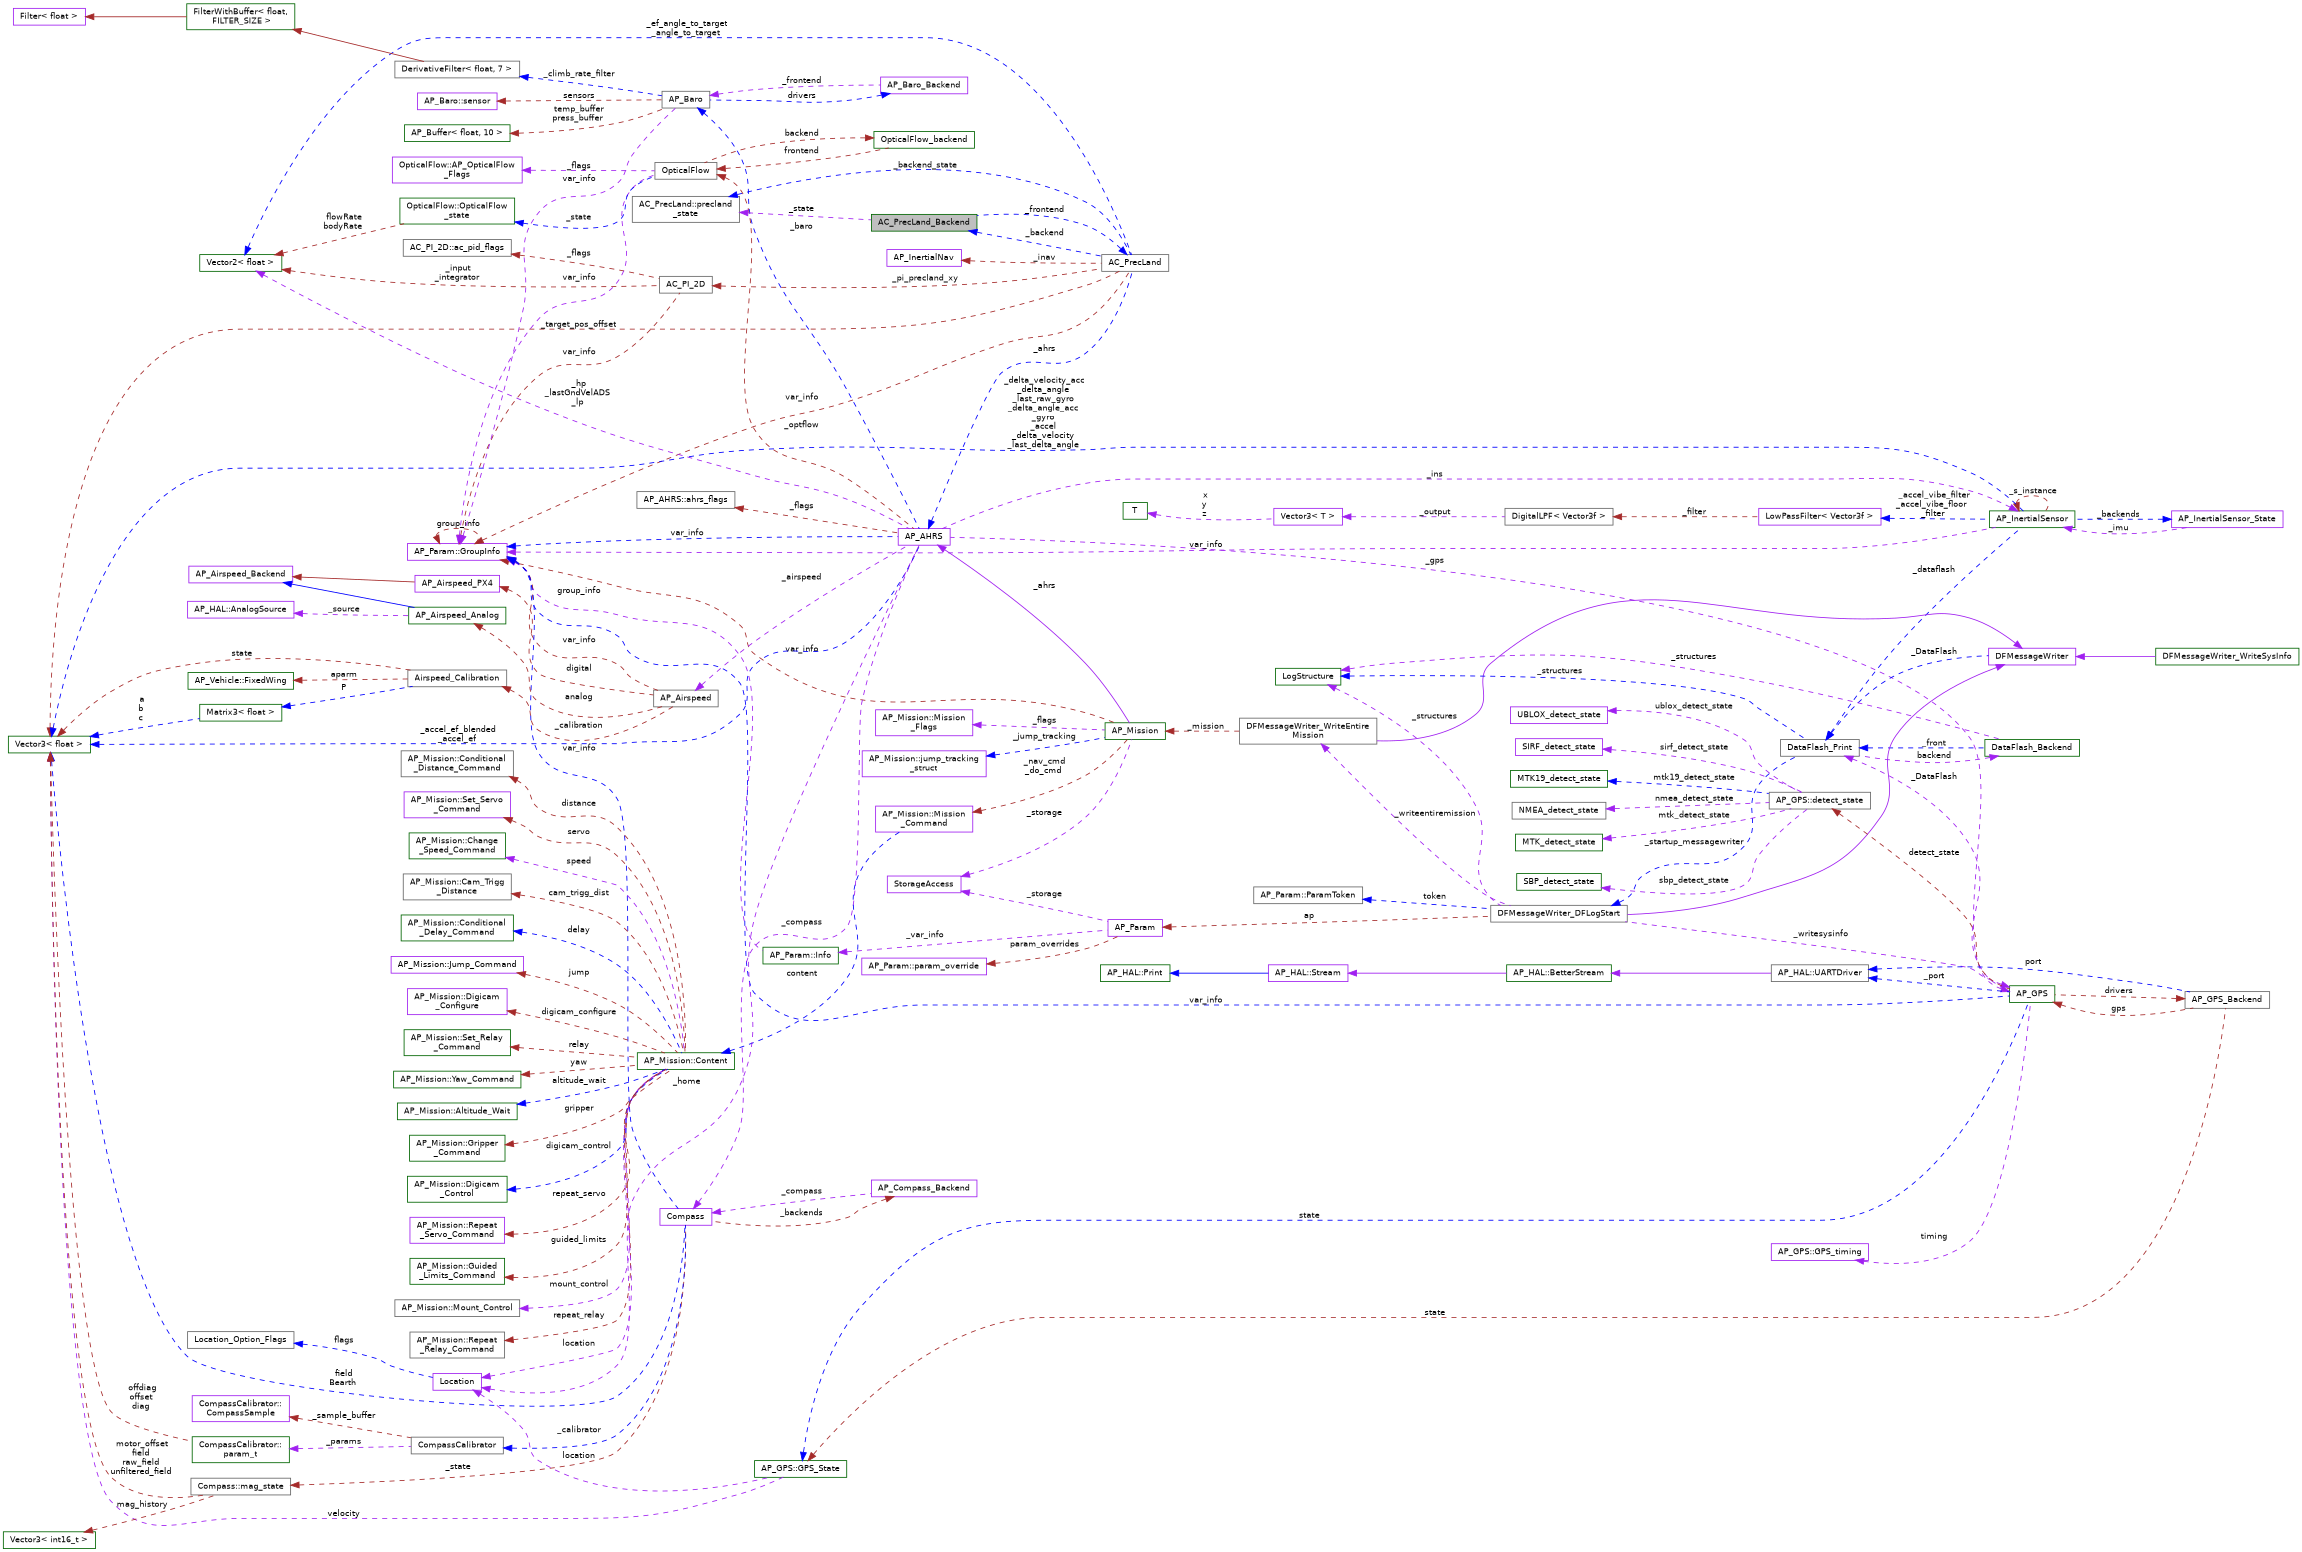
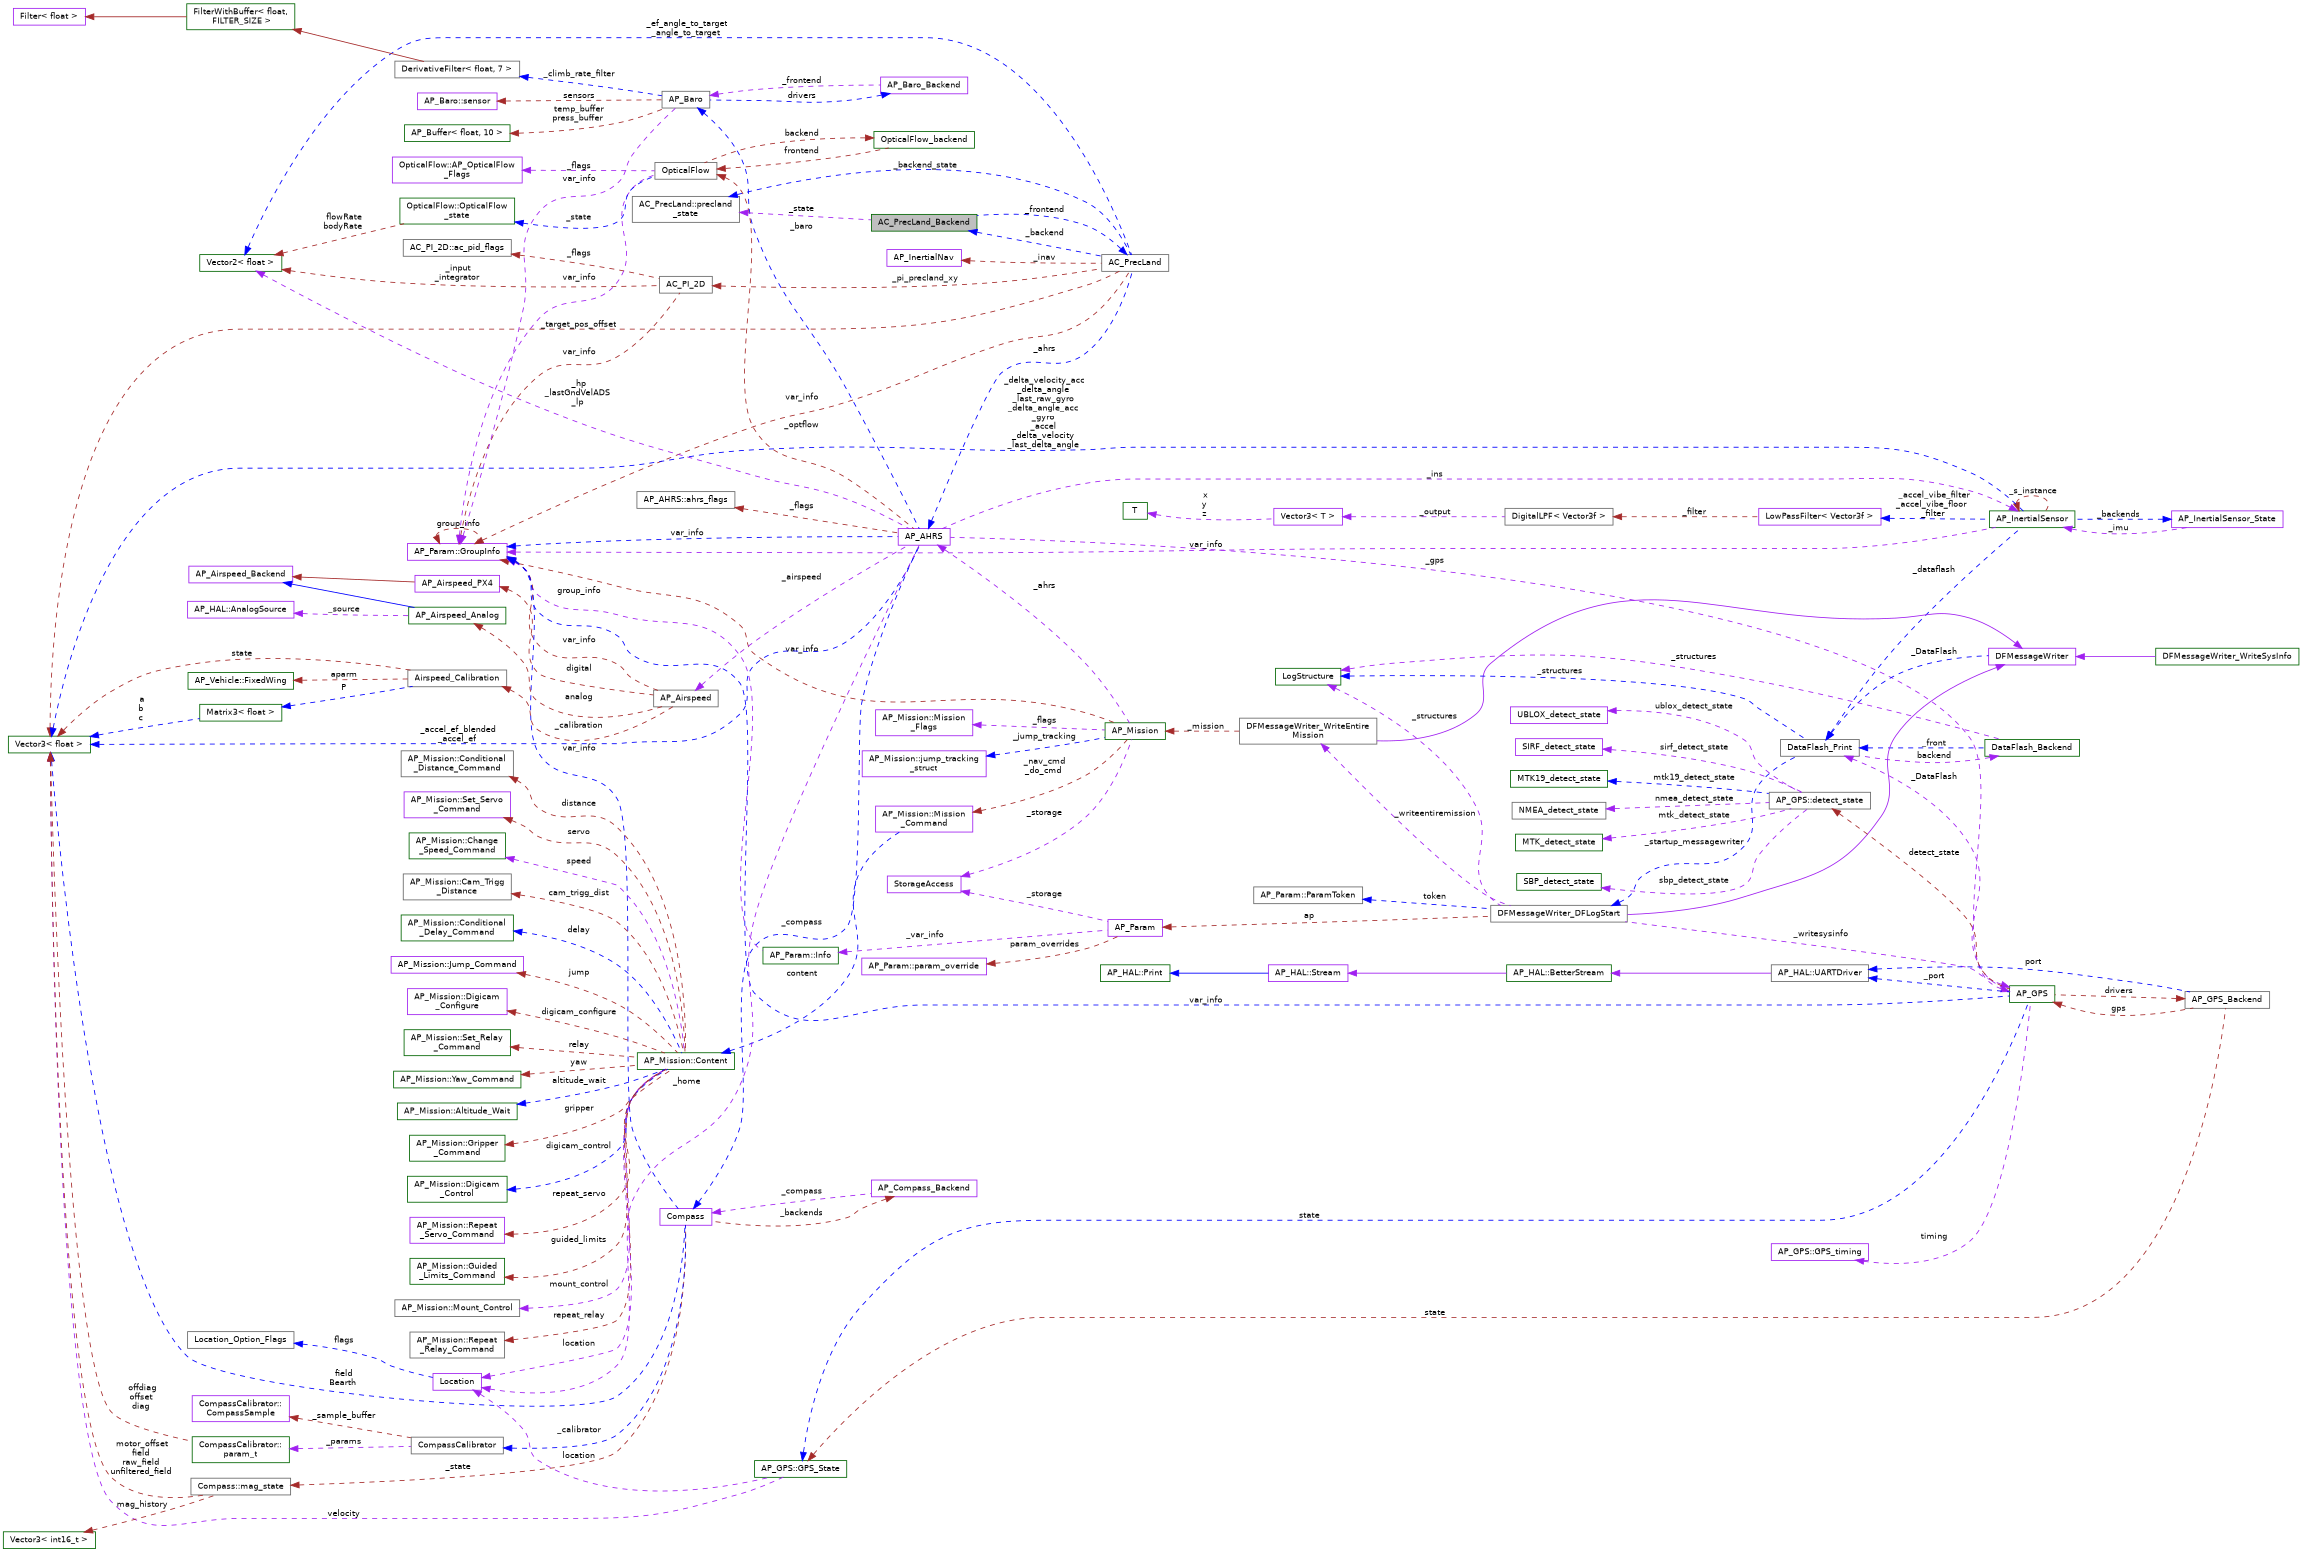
edge "AP_Mission" -> "AP_AHRS": style solid -> dashed
edge "AP_AHRS" -> "Compass": color purple -> blue
